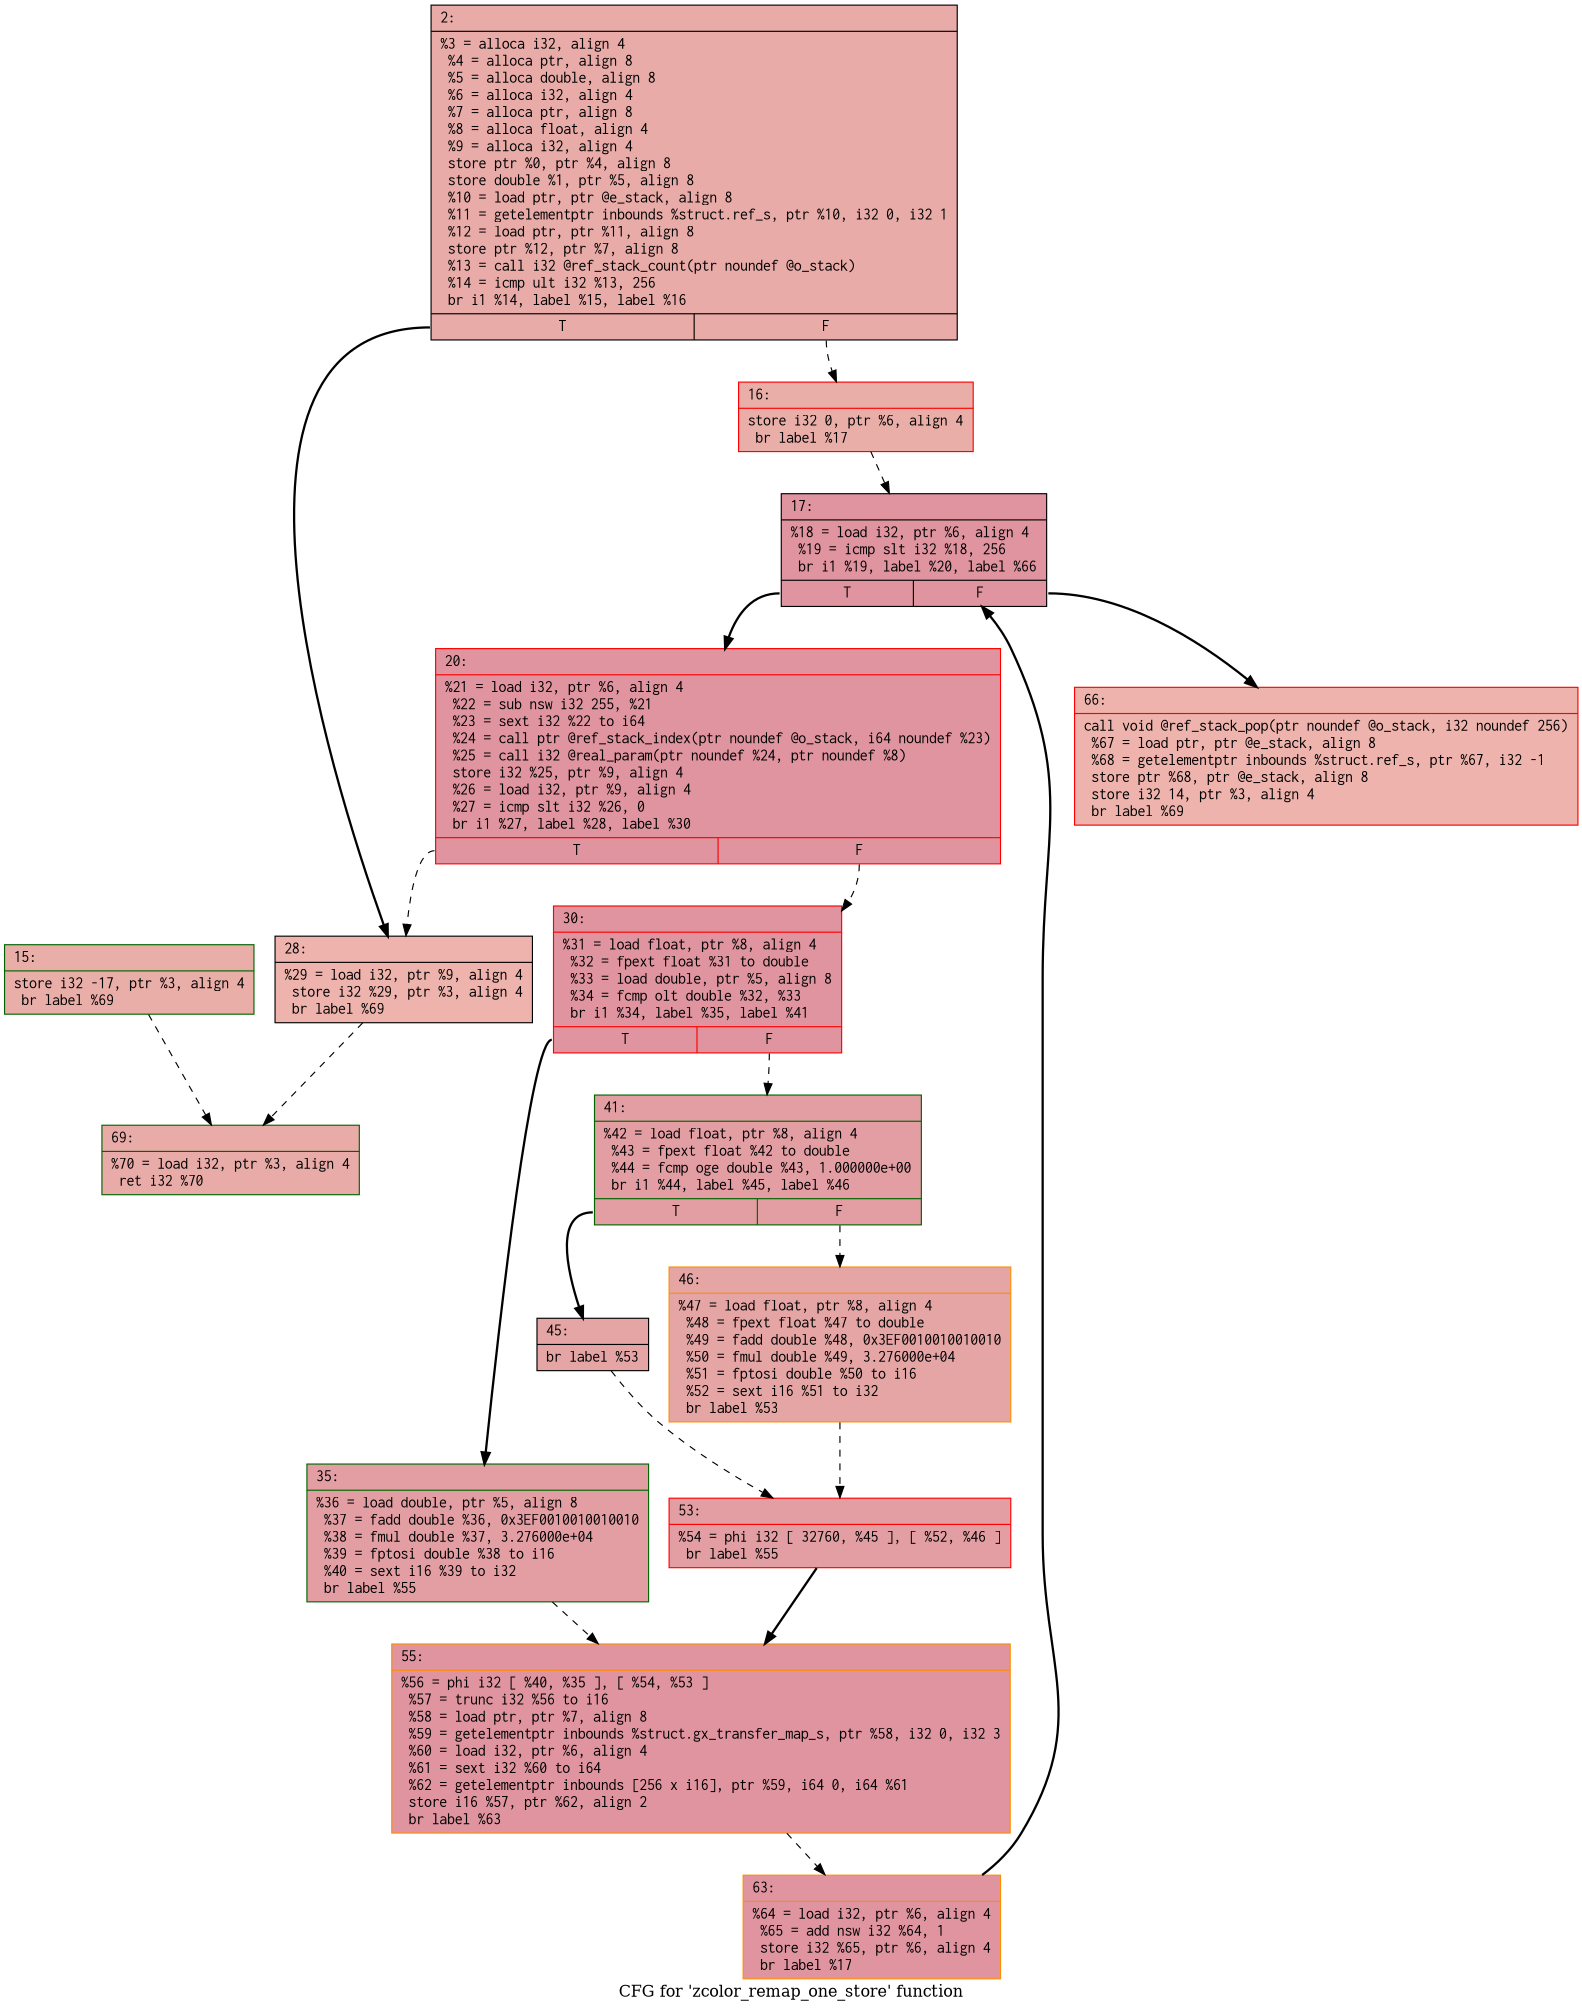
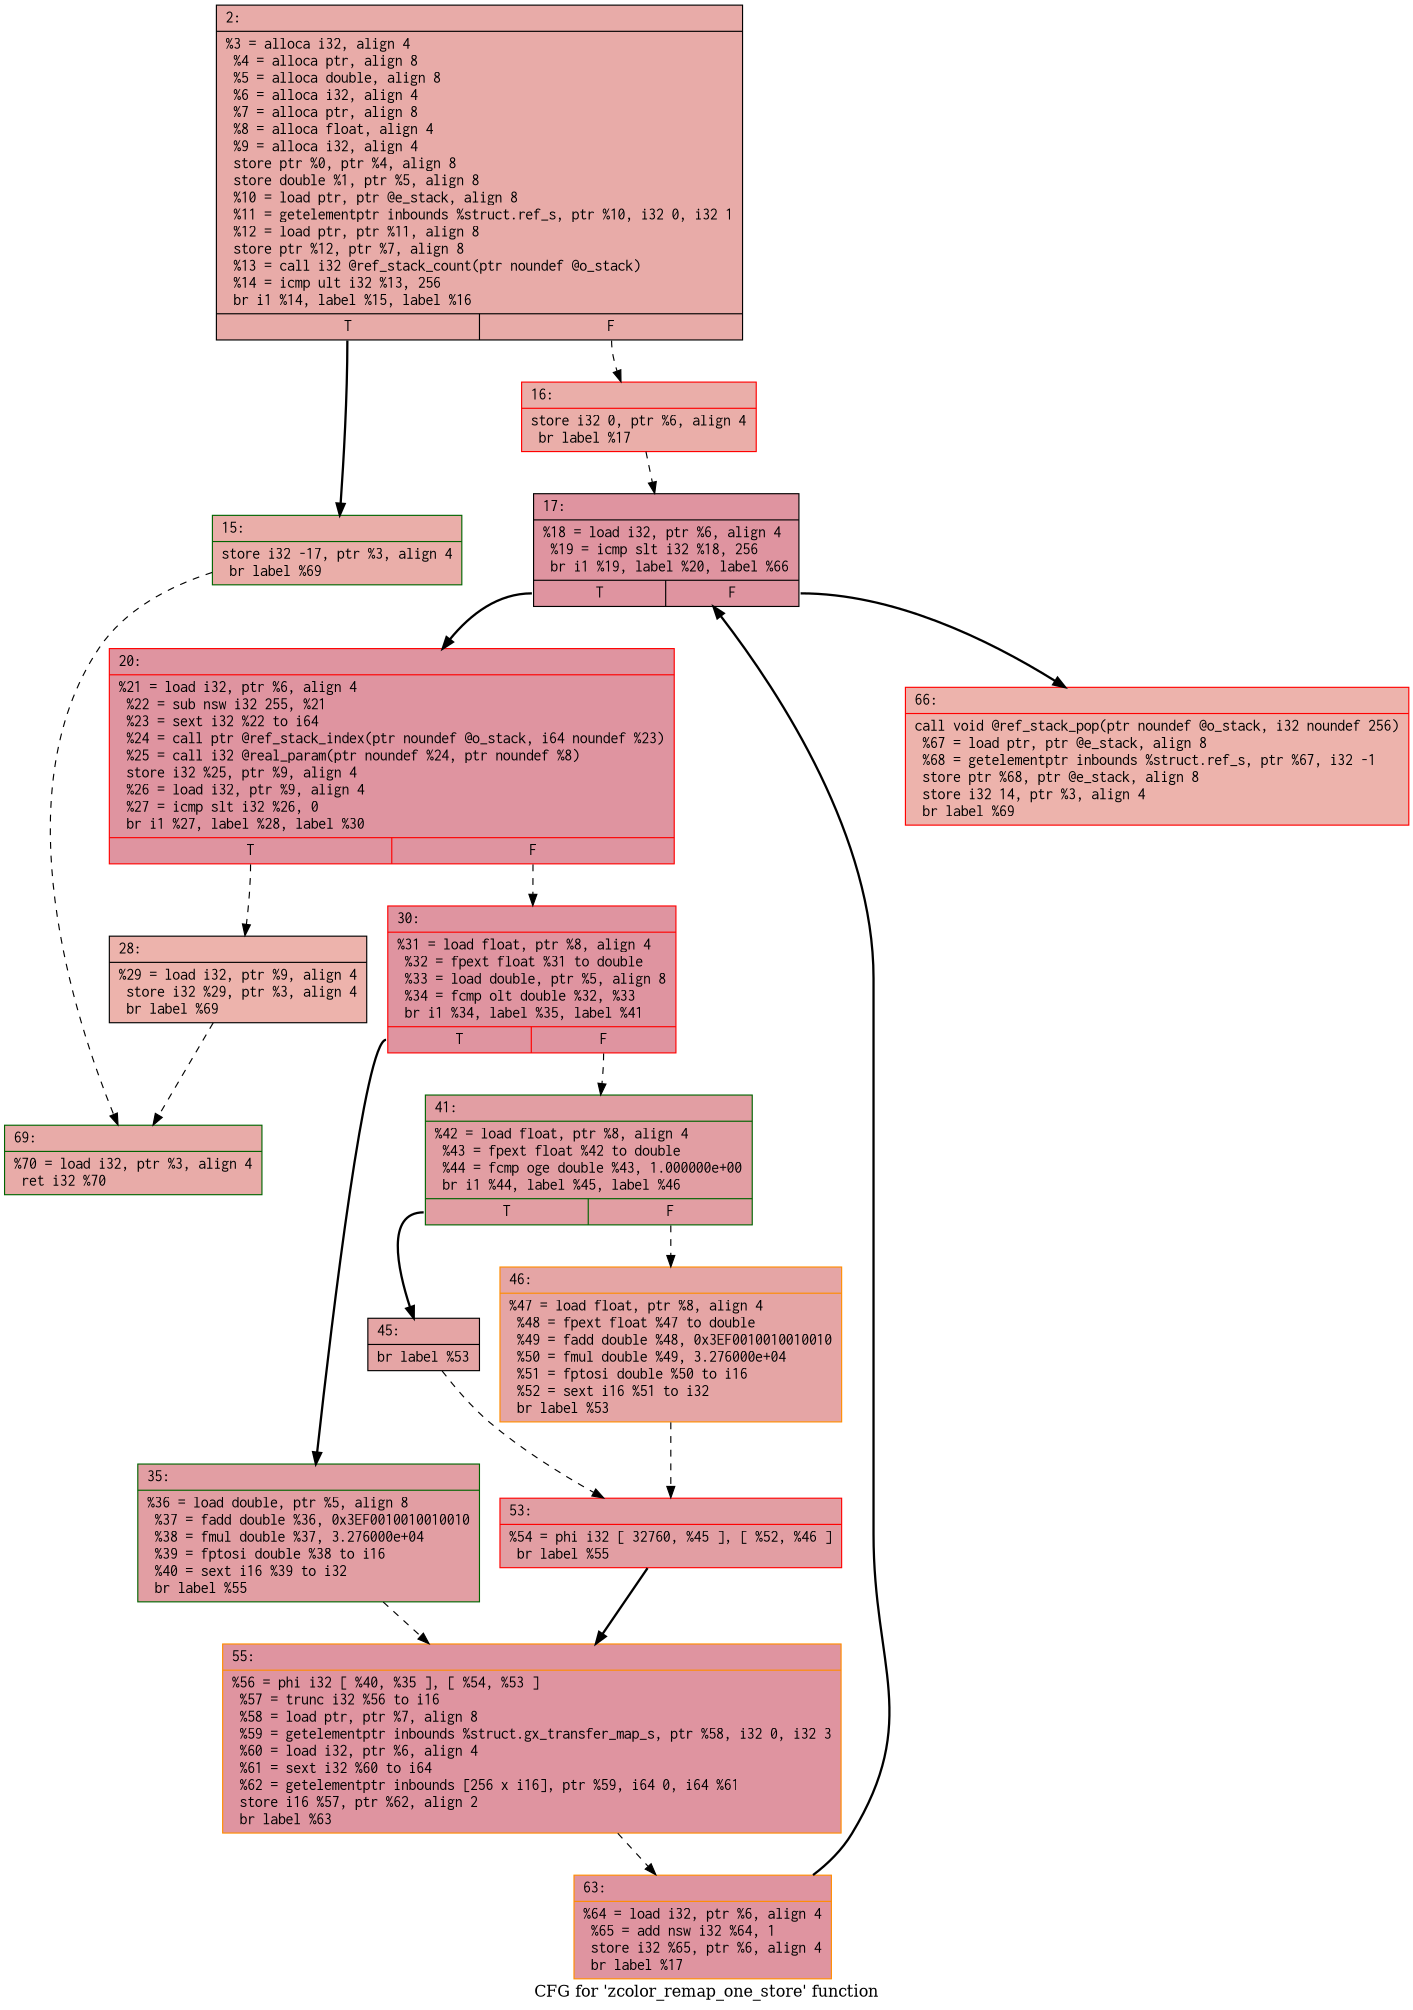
edge "2:" -> "28:": now "2:" -> "15:"
